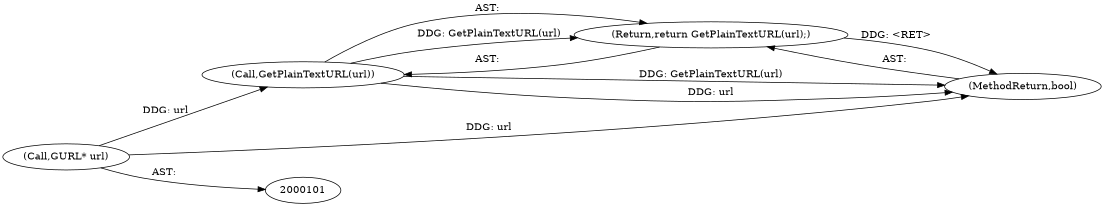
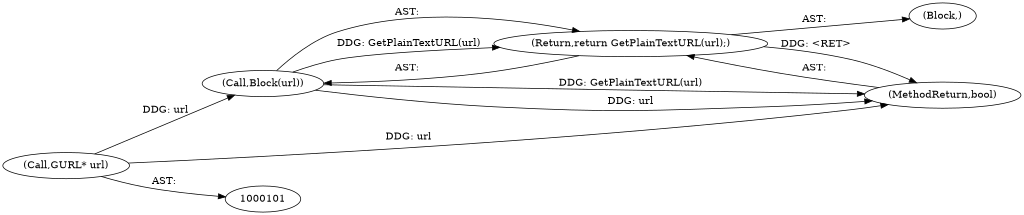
node "(Block,)": added
node "(Call,GetPlainTextURL(url))": label "(Call,GetPlainTextURL(url))" -> "(Call,Block(url))"
node "2000101": label "2000101" -> "1000101"
